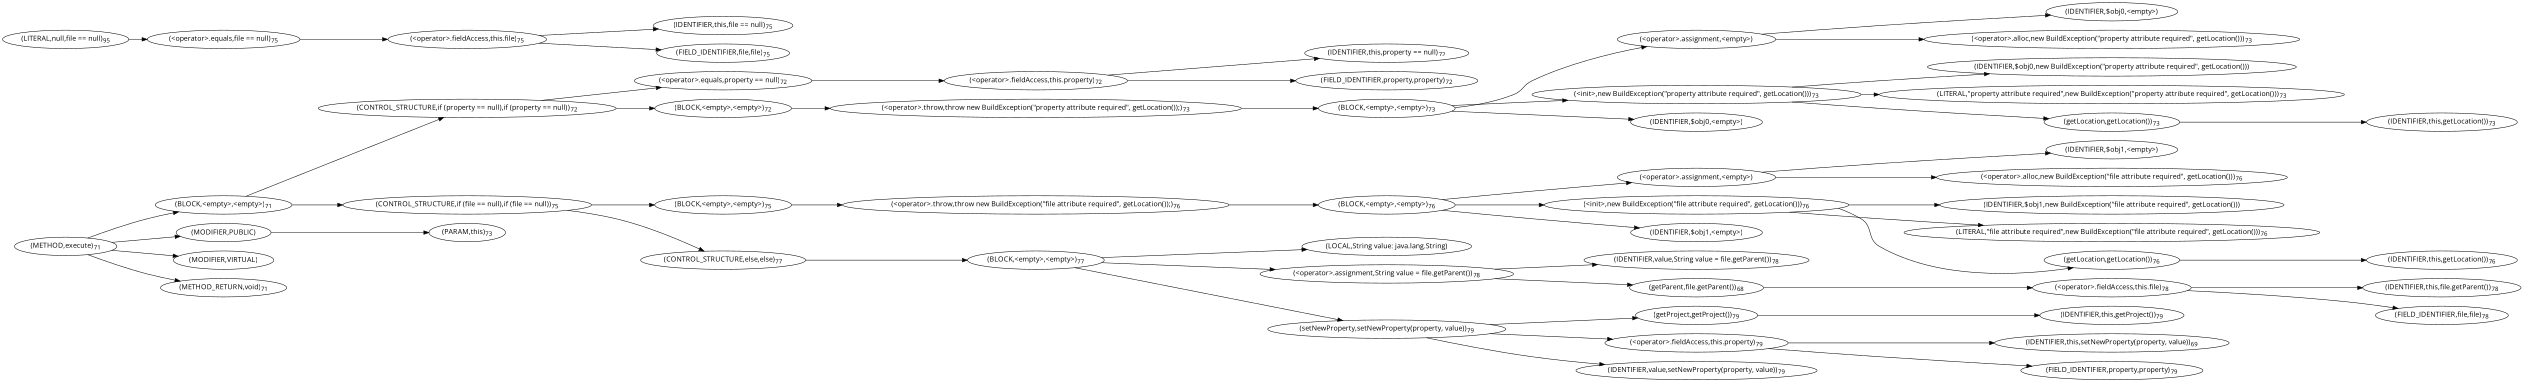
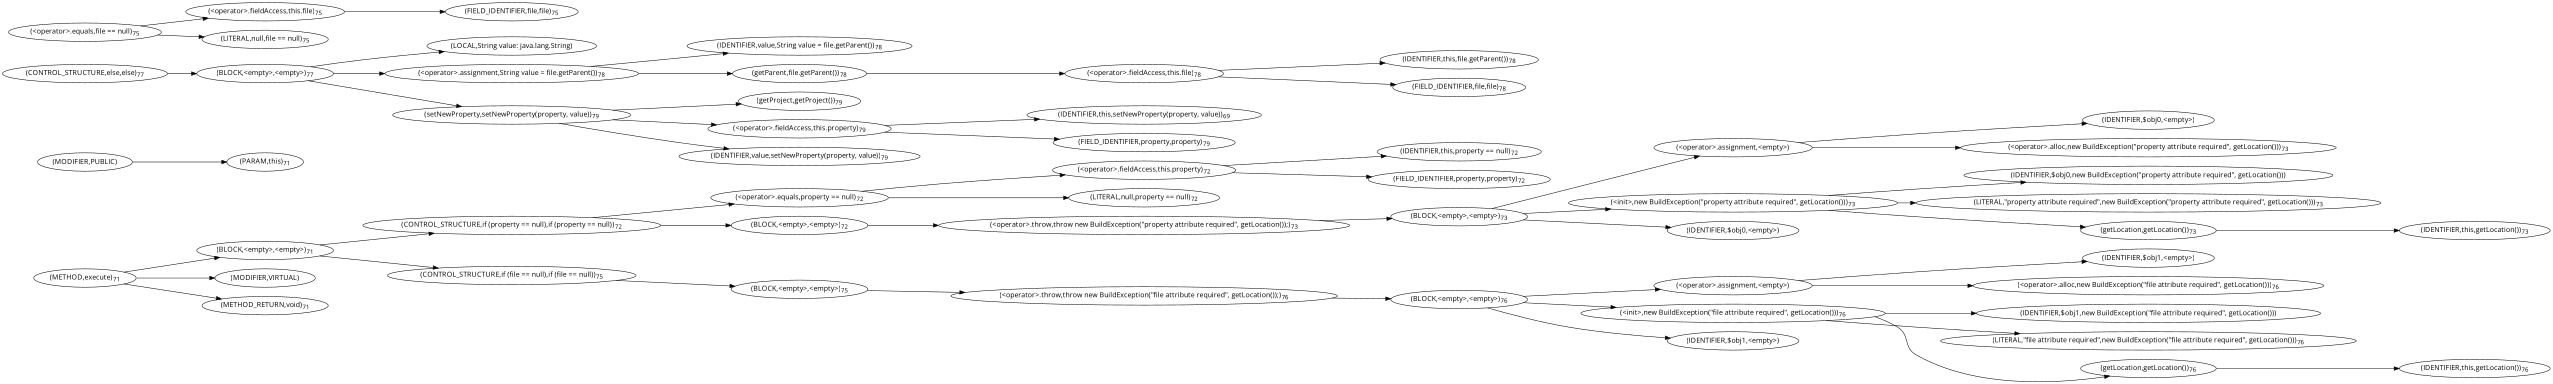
node "(IDENTIFIER,this,file == null)": removed
node "(LITERAL,null,file == null)": text "95" -> "75"
edge "(LITERAL,null,file == null)" -> "(<operator>.equals,file == null)": reversed
node "(LITERAL,null,property == null)": added
edge "(CONTROL_STRUCTURE,if (file == null),if (file == null))" -> "(CONTROL_STRUCTURE,else,else)": removed
node "(PARAM,this)": text "73" -> "71"
edge "(METHOD,execute)" -> "(MODIFIER,PUBLIC)": removed
node "(getParent,file.getParent())": text "68" -> "78"
node "(IDENTIFIER,this,getProject())": removed
